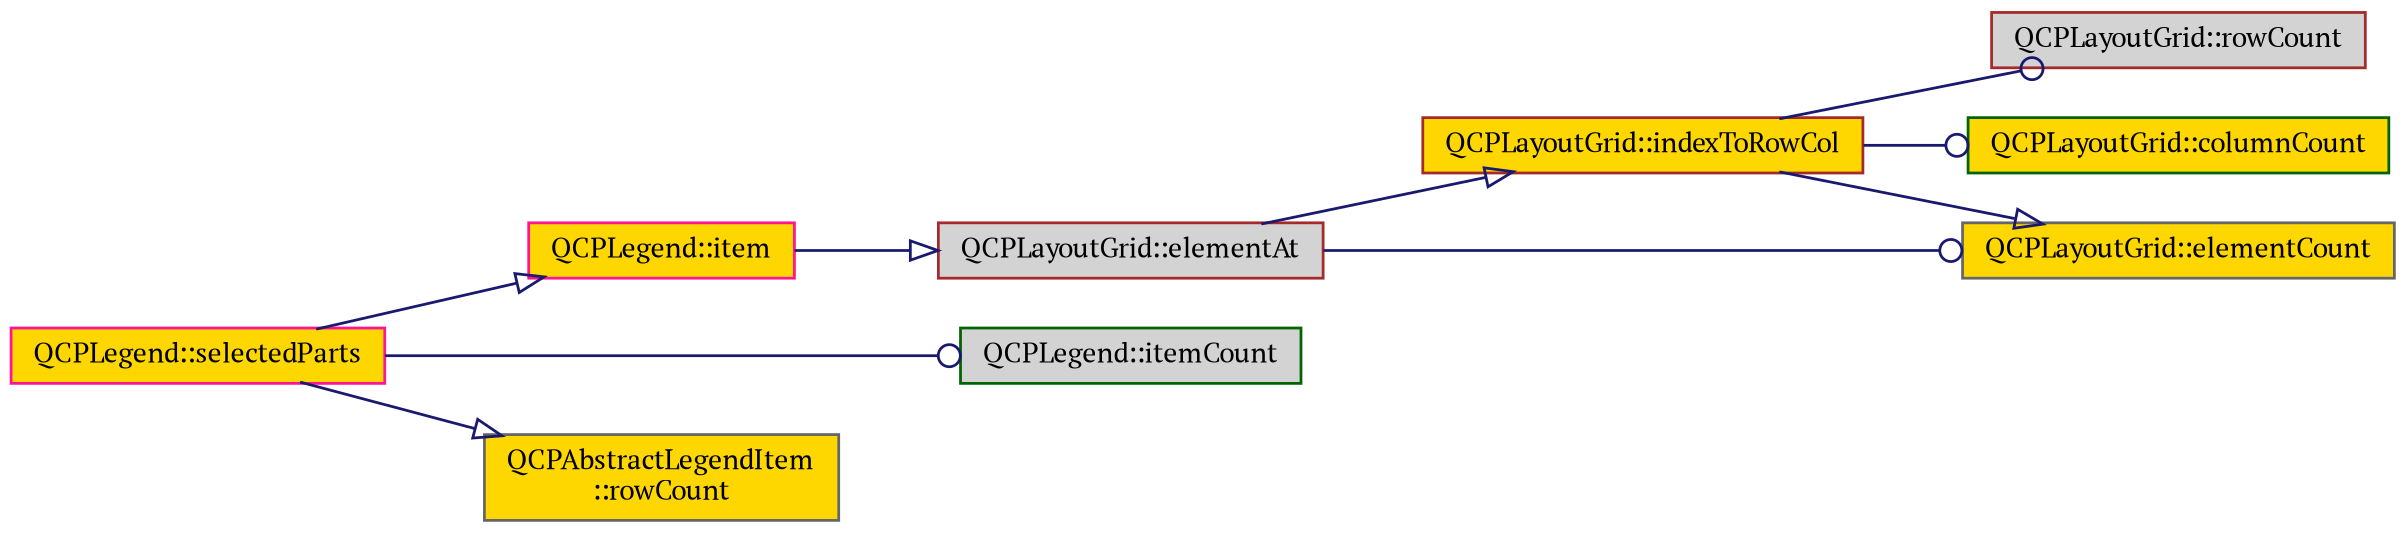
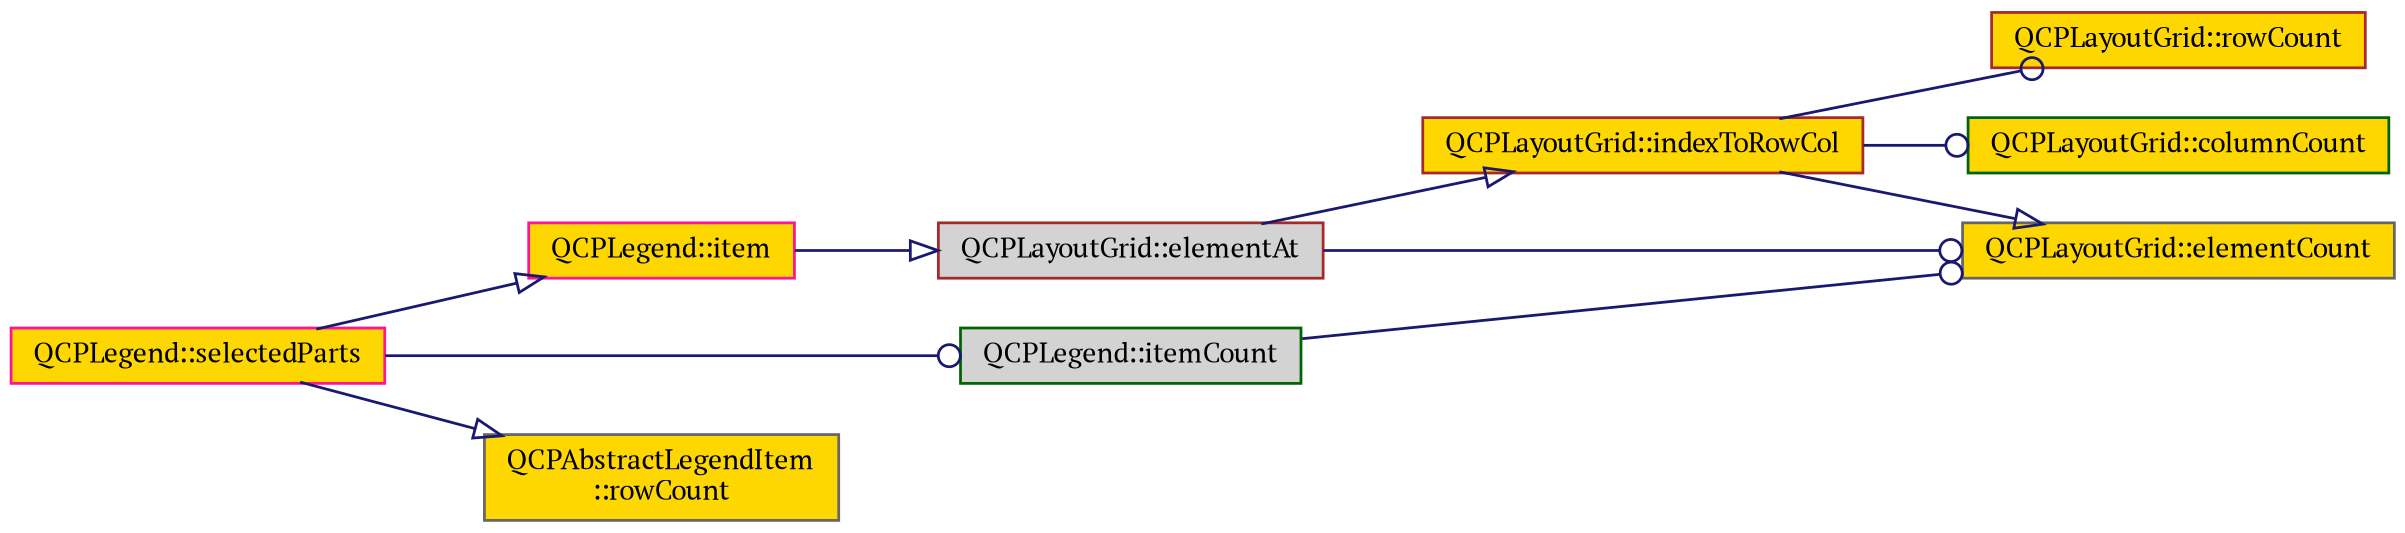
node "QCPLayoutGrid::rowCount": fillcolor lightgrey -> gold
edge "QCPLegend::itemCount" -> "QCPLayoutGrid::elementCount": added
